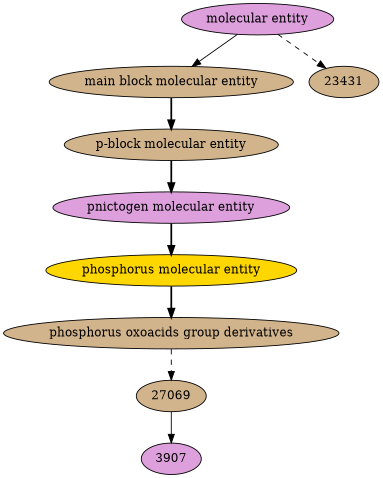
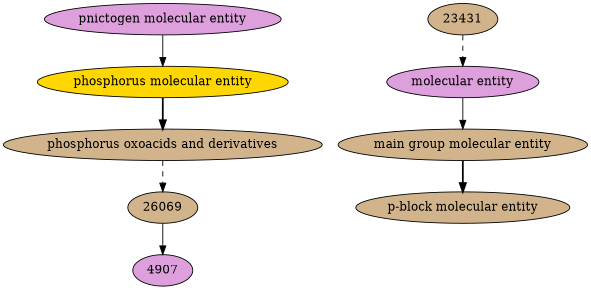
edge "molecular entity" -> "23431": reversed
node "main block molecular entity": label "main block molecular entity" -> "main group molecular entity"
edge "p-block molecular entity" -> "pnictogen molecular entity": removed
edge "pnictogen molecular entity" -> "phosphorus molecular entity": style bold -> solid
node "phosphorus oxoacids group derivatives": label "phosphorus oxoacids group derivatives" -> "phosphorus oxoacids and derivatives"
node "27069": label "27069" -> "26069"
node "3907": label "3907" -> "4907"
